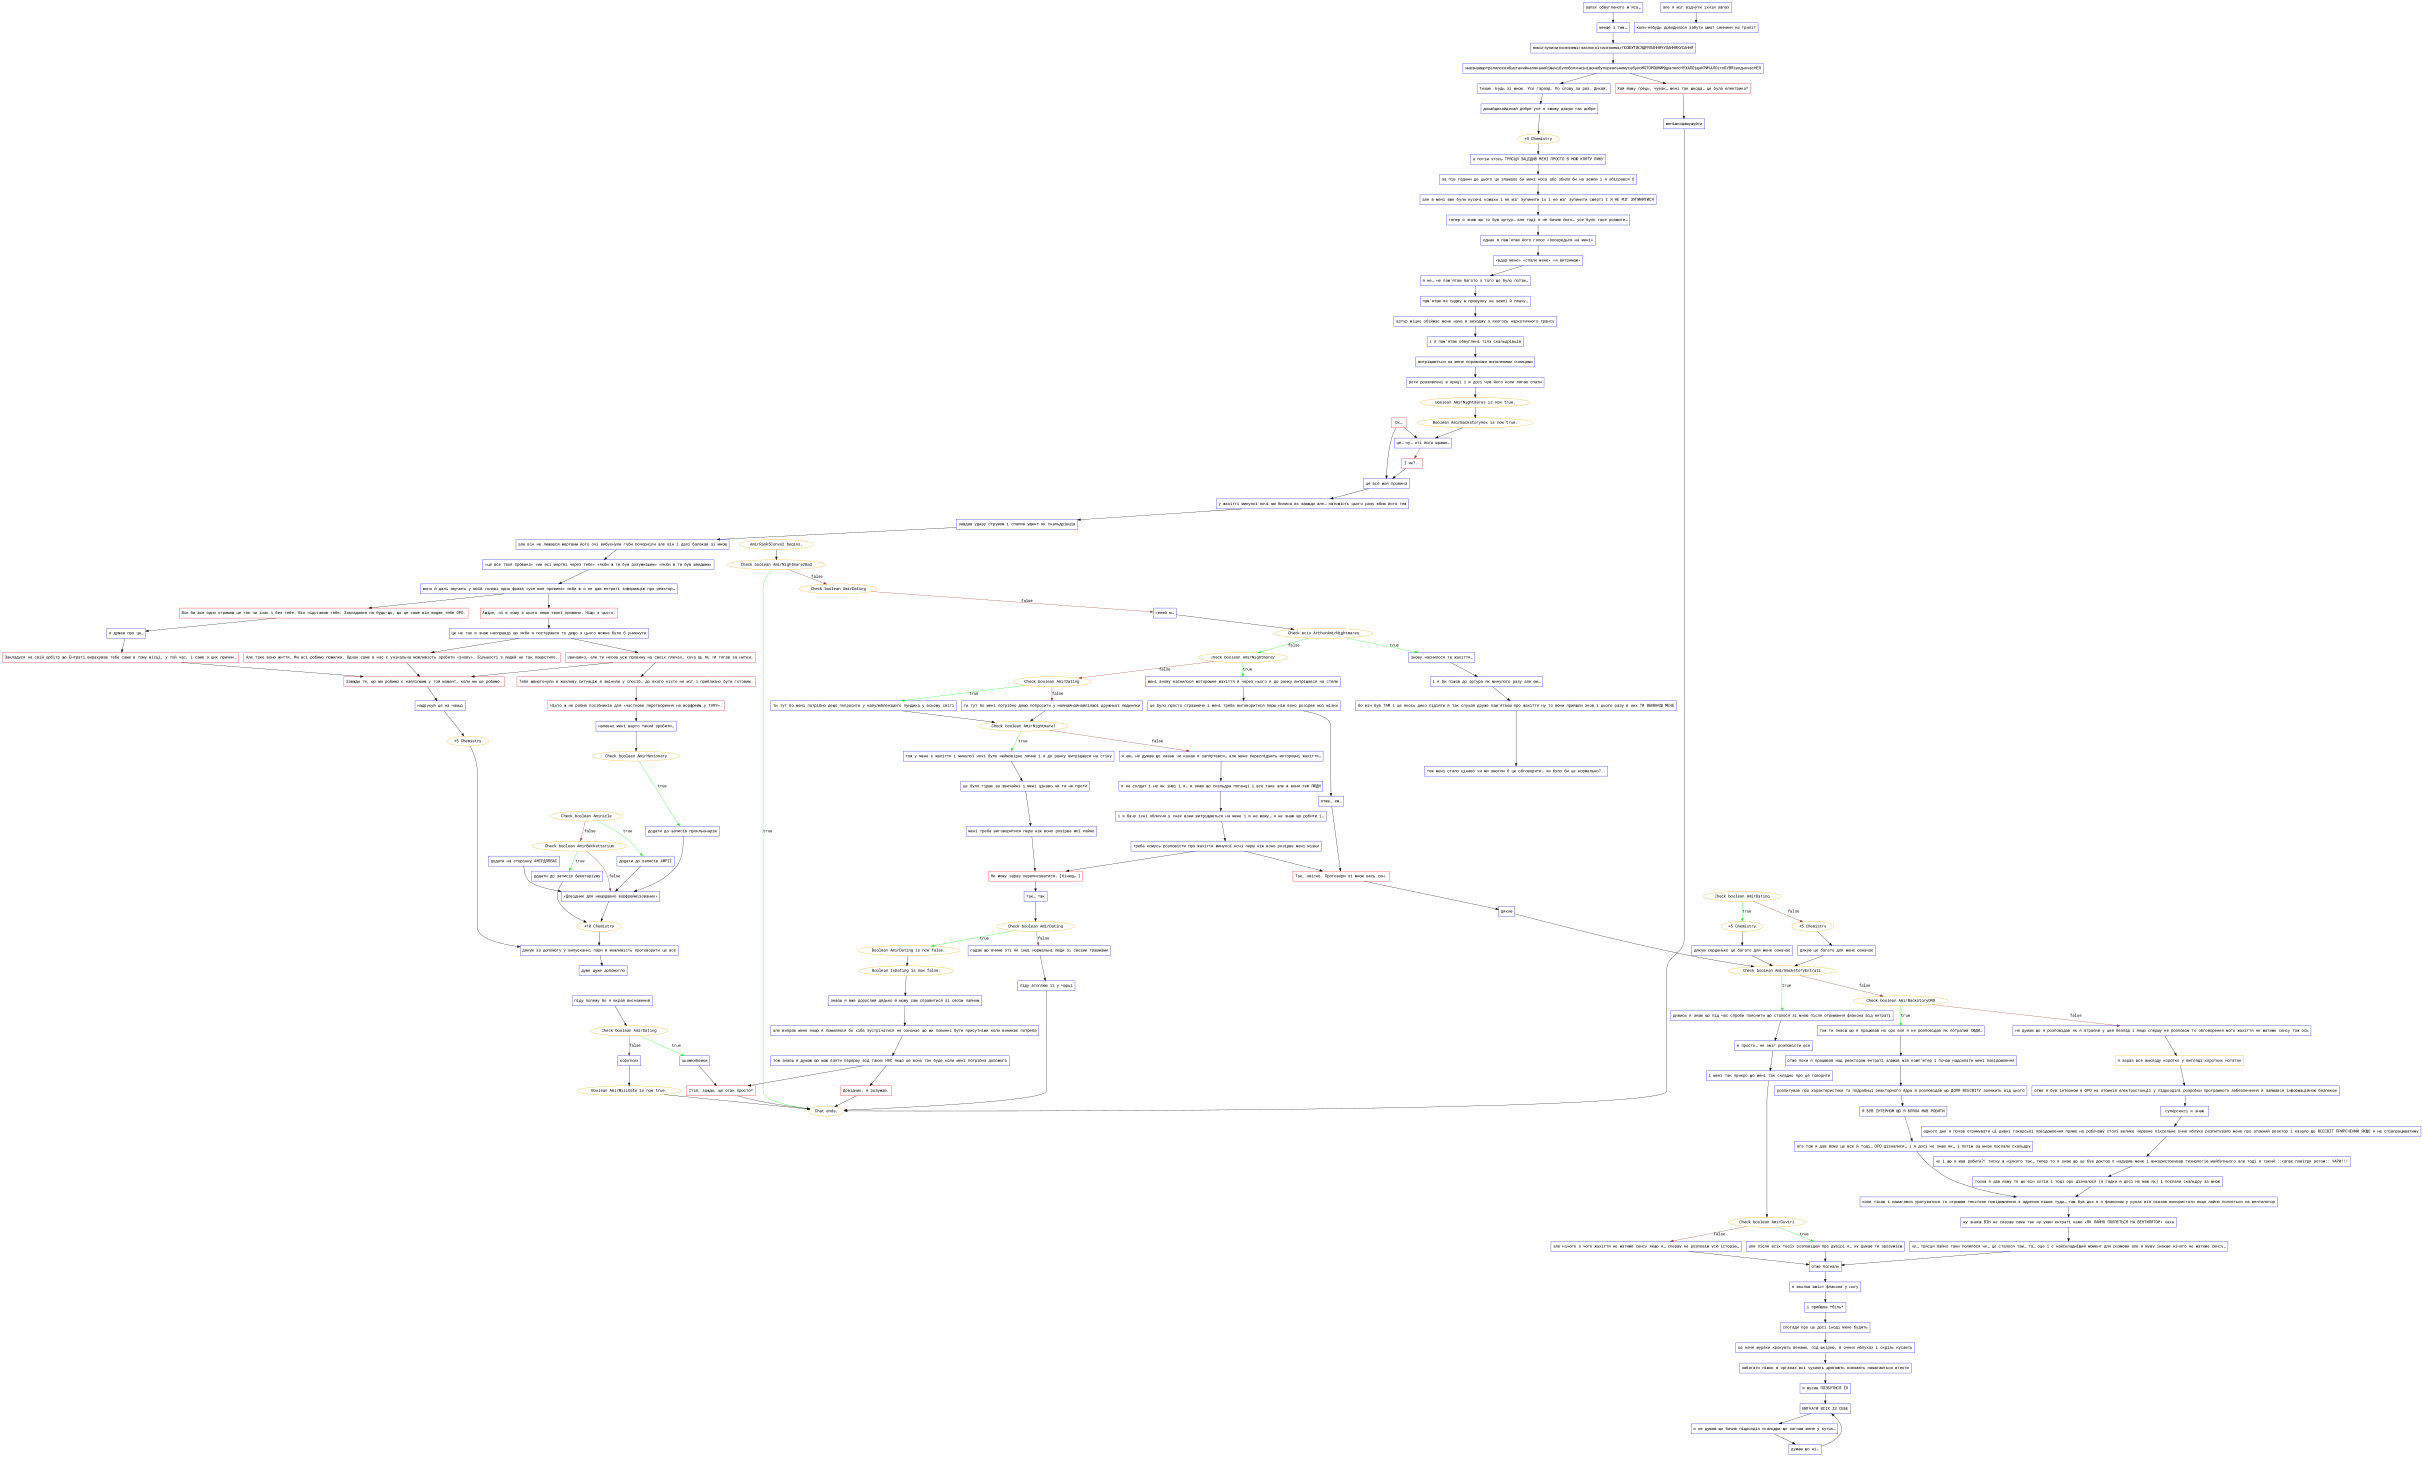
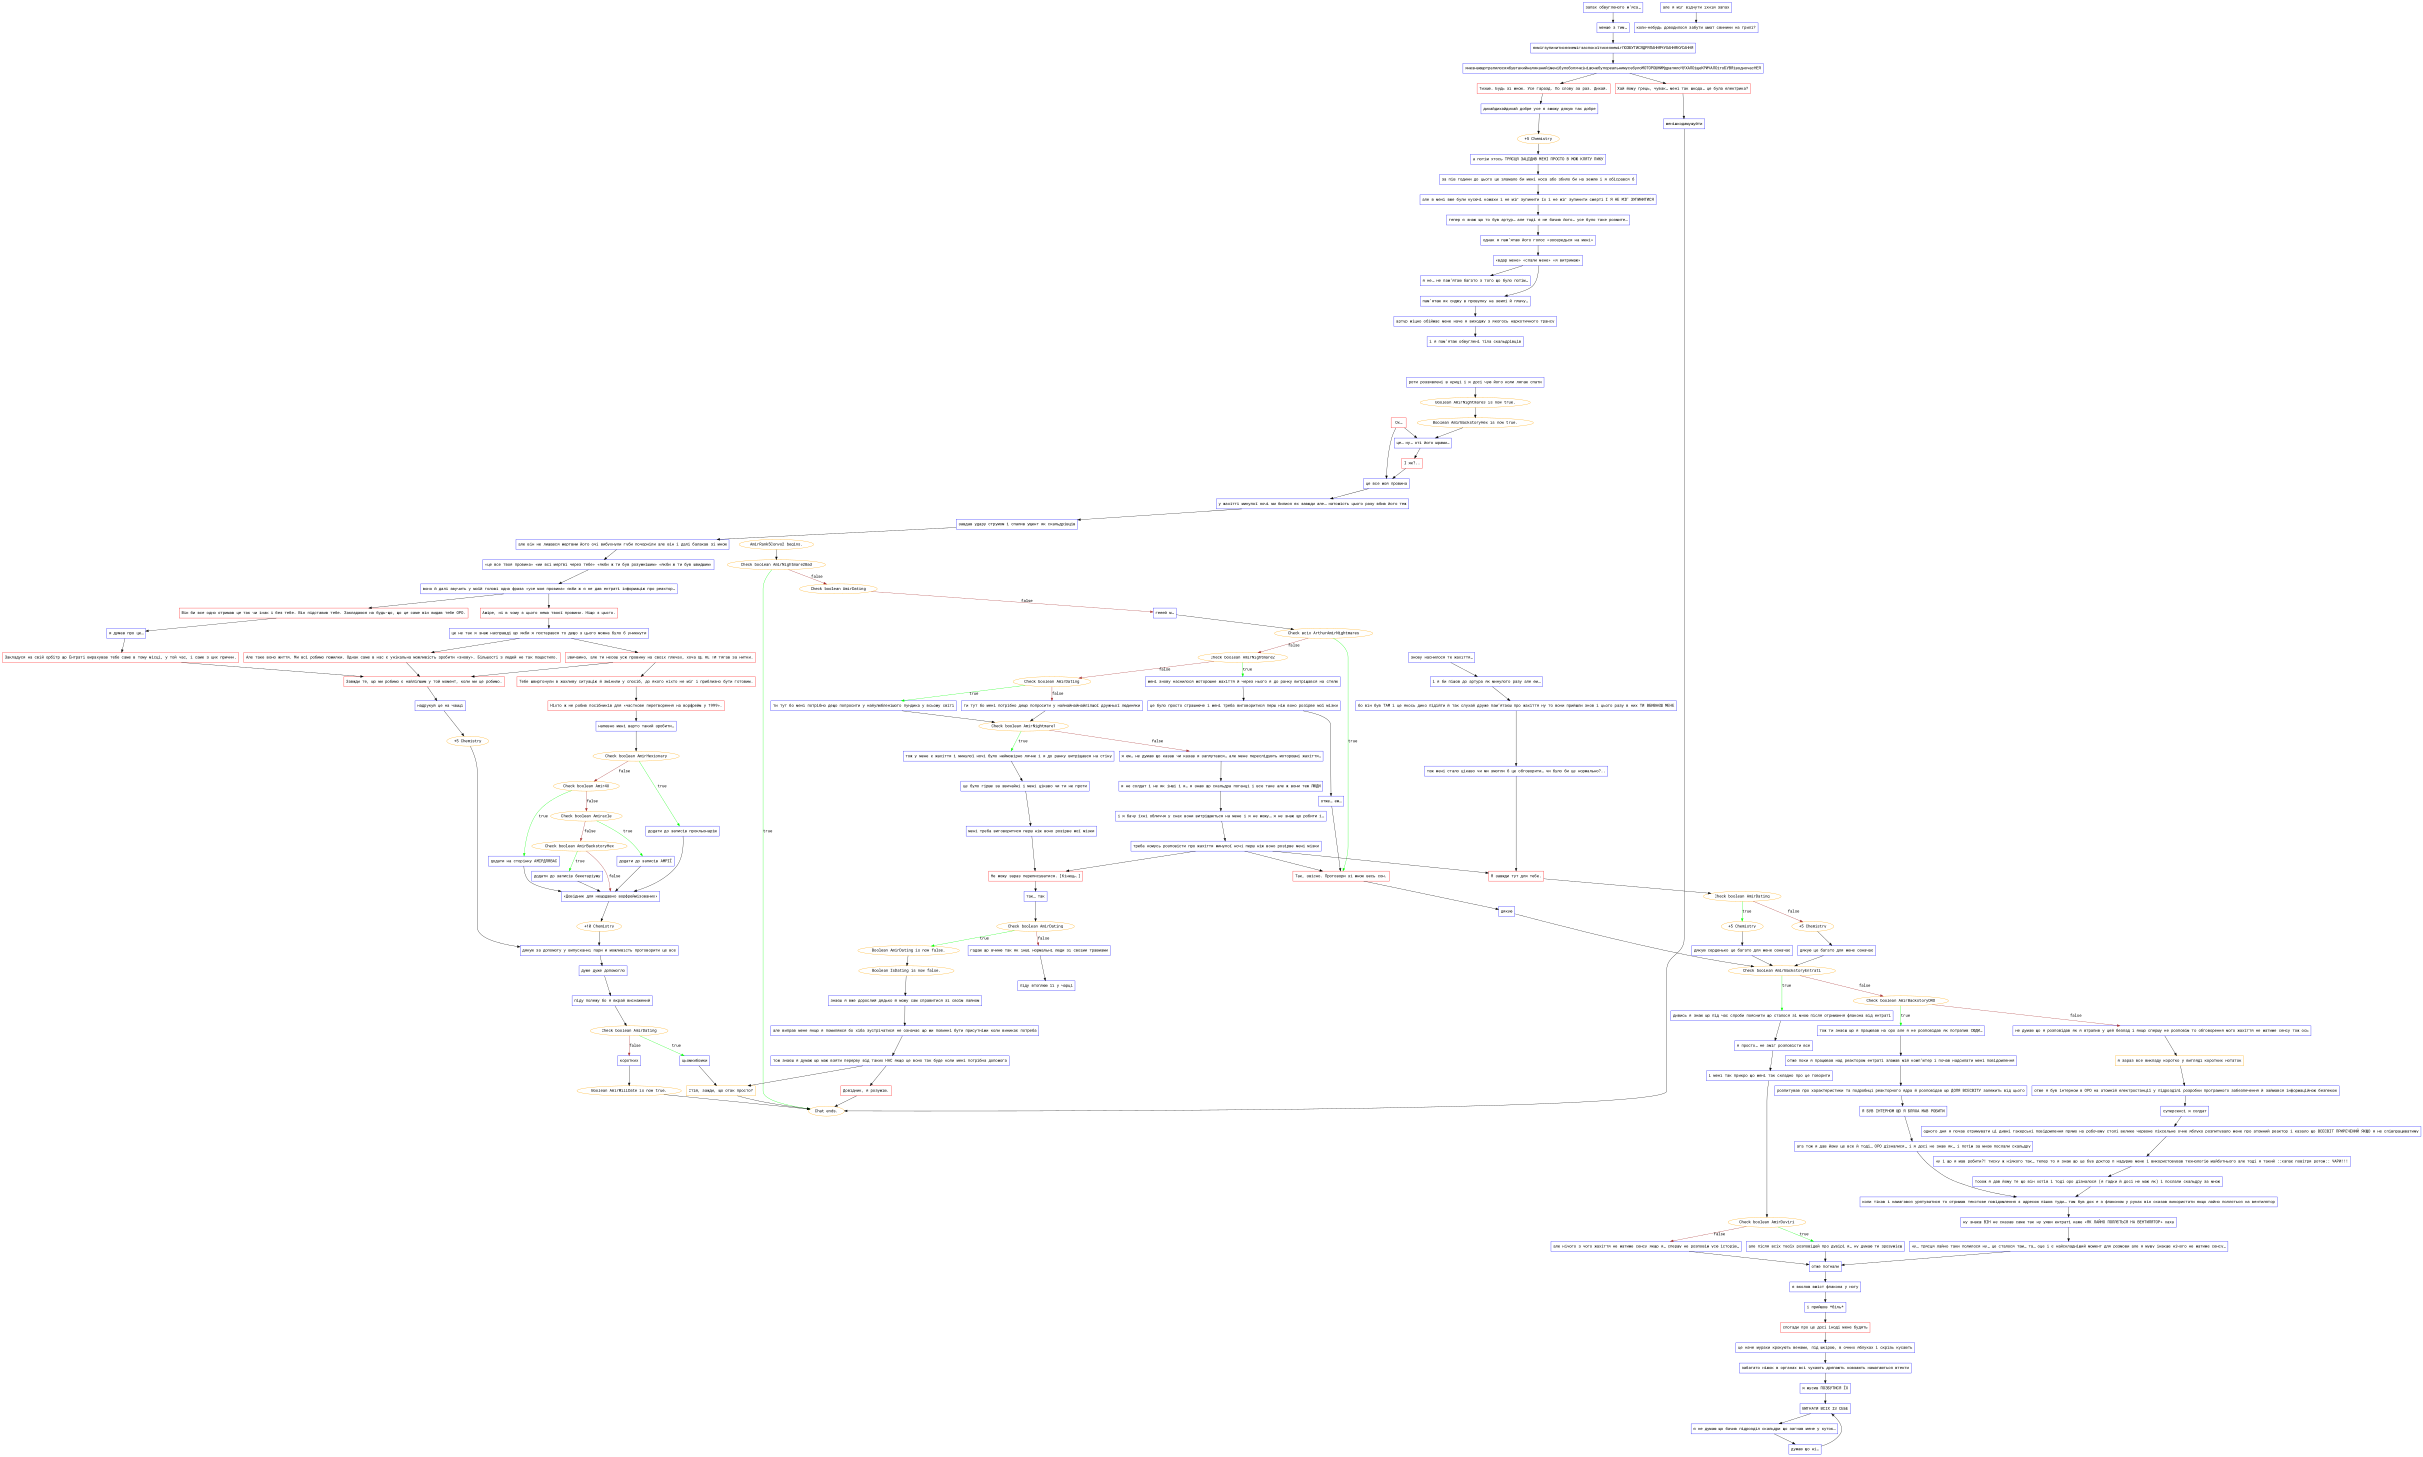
node "Тихше. Будь зі мною. Усе гаразд. По слову за раз. Дихай.": color blue -> red
edge "я не… не пам’ятаю багато з того що було потім…" -> "пам’ятаю як сиджу в провулку на землі й плачу…": now "«вдар мене» «спали мене» «я витримаю»" -> "пам’ятаю як сиджу в провулку на землі й плачу…"
node "витріщаються на мене порожніми випаленими очницями": removed
edge "це… ну… оті його шрами…" -> "І як?..": color brown -> black
edge "Check всіх ArthurAmirNightmares" -> "Check boolean AmirNightmare2": color green -> brown
edge "Check всіх ArthurAmirNightmares" -> "знову наснилося те жахіття…": now "Check всіх ArthurAmirNightmares" -> "Так, звісно. Проговори зі мною весь сон."
node "Check boolean Amir4U": added
node "мені треба виговоритися перш ніж воно розірве мої лайно": label "мені треба виговоритися перш ніж воно розірве мої лайно" -> "мені треба виговоритися перш ніж воно розірве мої мізки"
node "Check boolean AmirBeckettarium": label "Check boolean AmirBeckettarium" -> "Check boolean AmirBackstoryHex"
node "Я завжди тут для тебе.": added
edge "додати до записів бекетаріуму" -> "+10 Chemistry": now "додати до записів бекетаріуму" -> "«Довідник для нещодавно ворфреймізованих»"
node "гадаю що вчиню оті як інші нормальні люди зі своїми травмами": label "гадаю що вчиню оті як інші нормальні люди зі своїми травмами" -> "гадаю що вчиню так як інші нормальні люди зі своїми травмами"
edge "дуже дуже допомогло" -> "піду полежу бо я вкрай виснажений": added
node "Стій, зажди, що отак просто?": color red -> orange
edge "піду втоплюю її у чарці" -> "Chat ends.": removed
node "суперсексі я знаю": label "суперсексі я знаю" -> "суперсексі я солдат"
node "спогади про це досі іноді мене будять": color blue -> red
